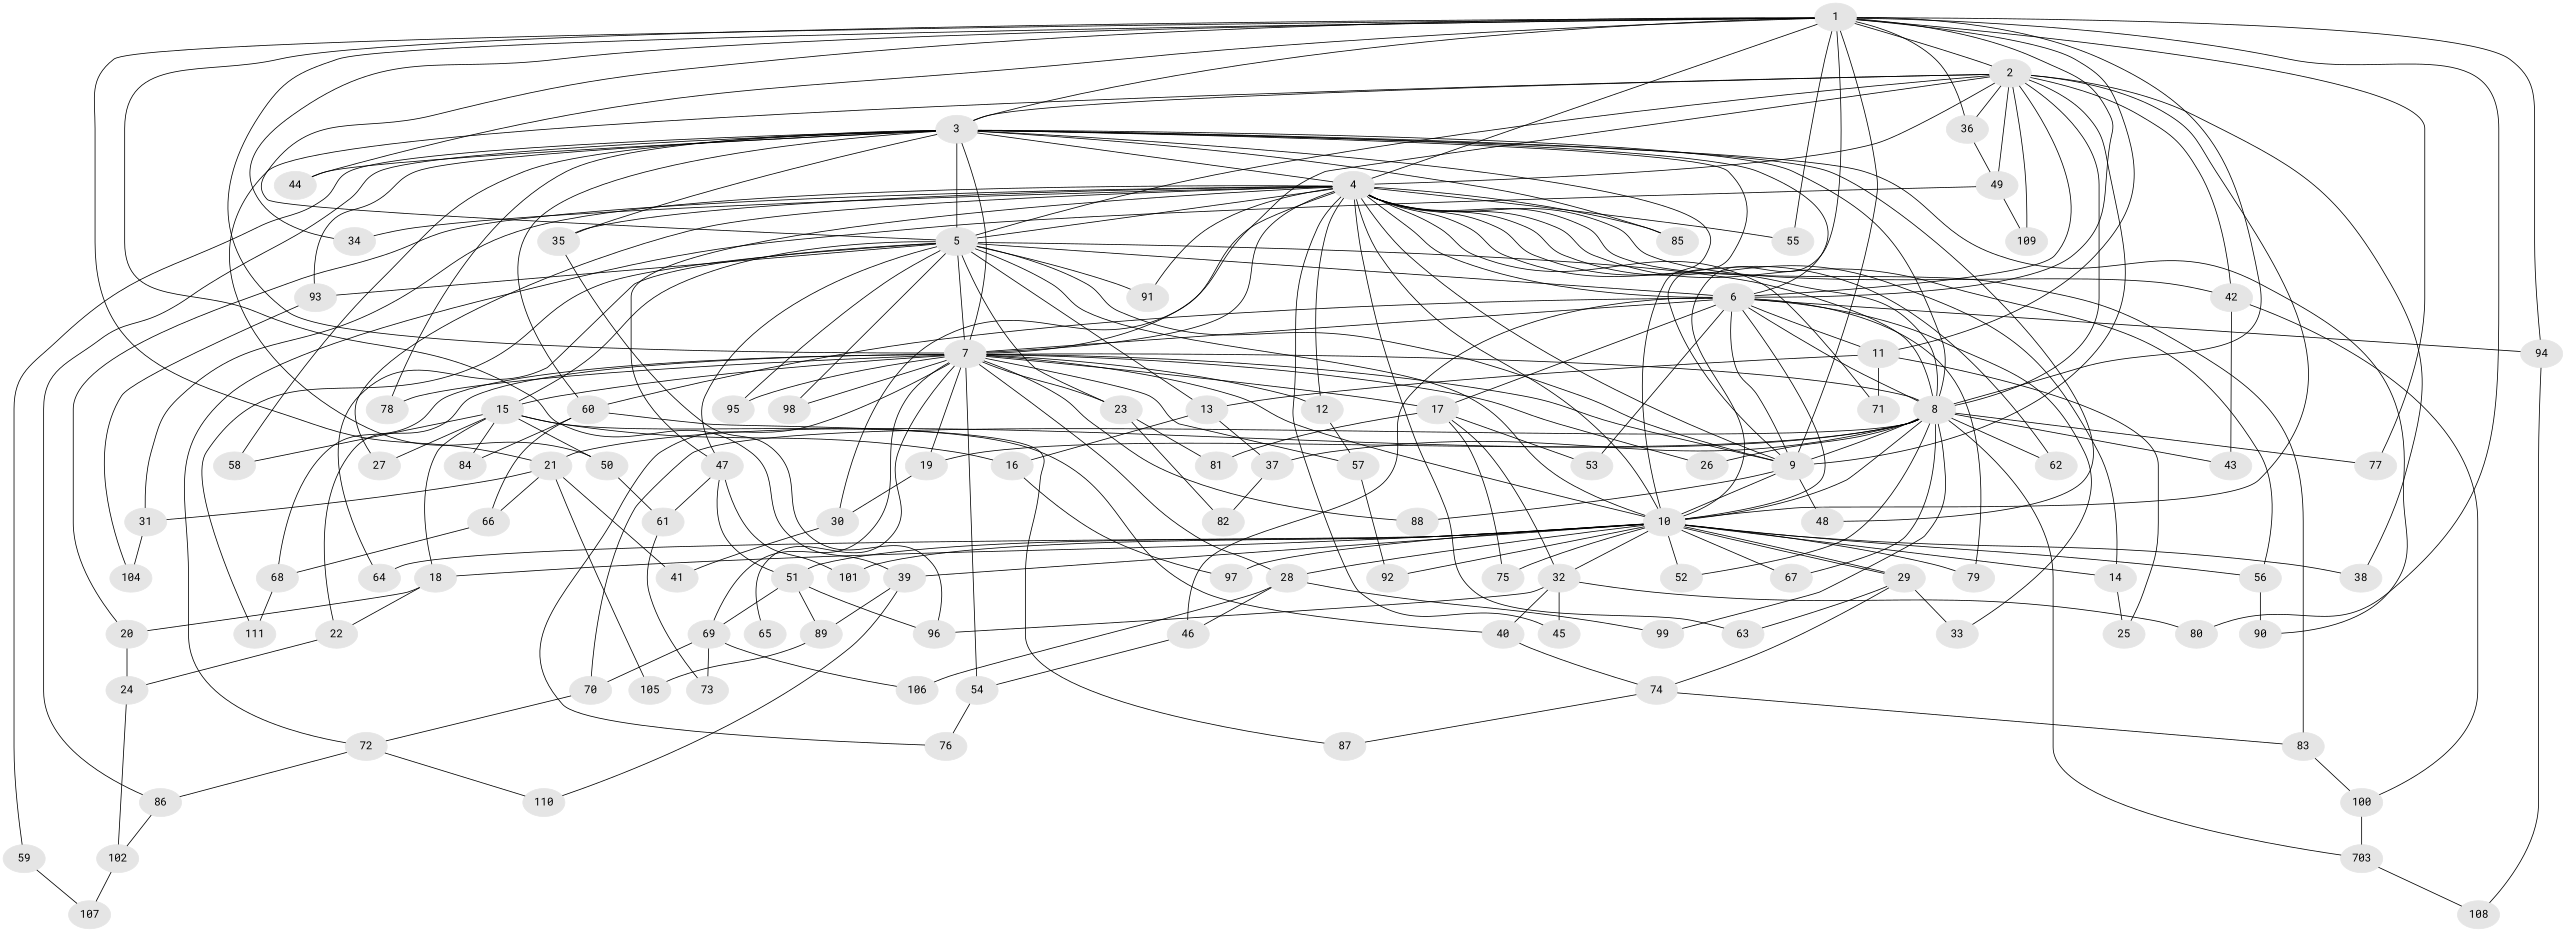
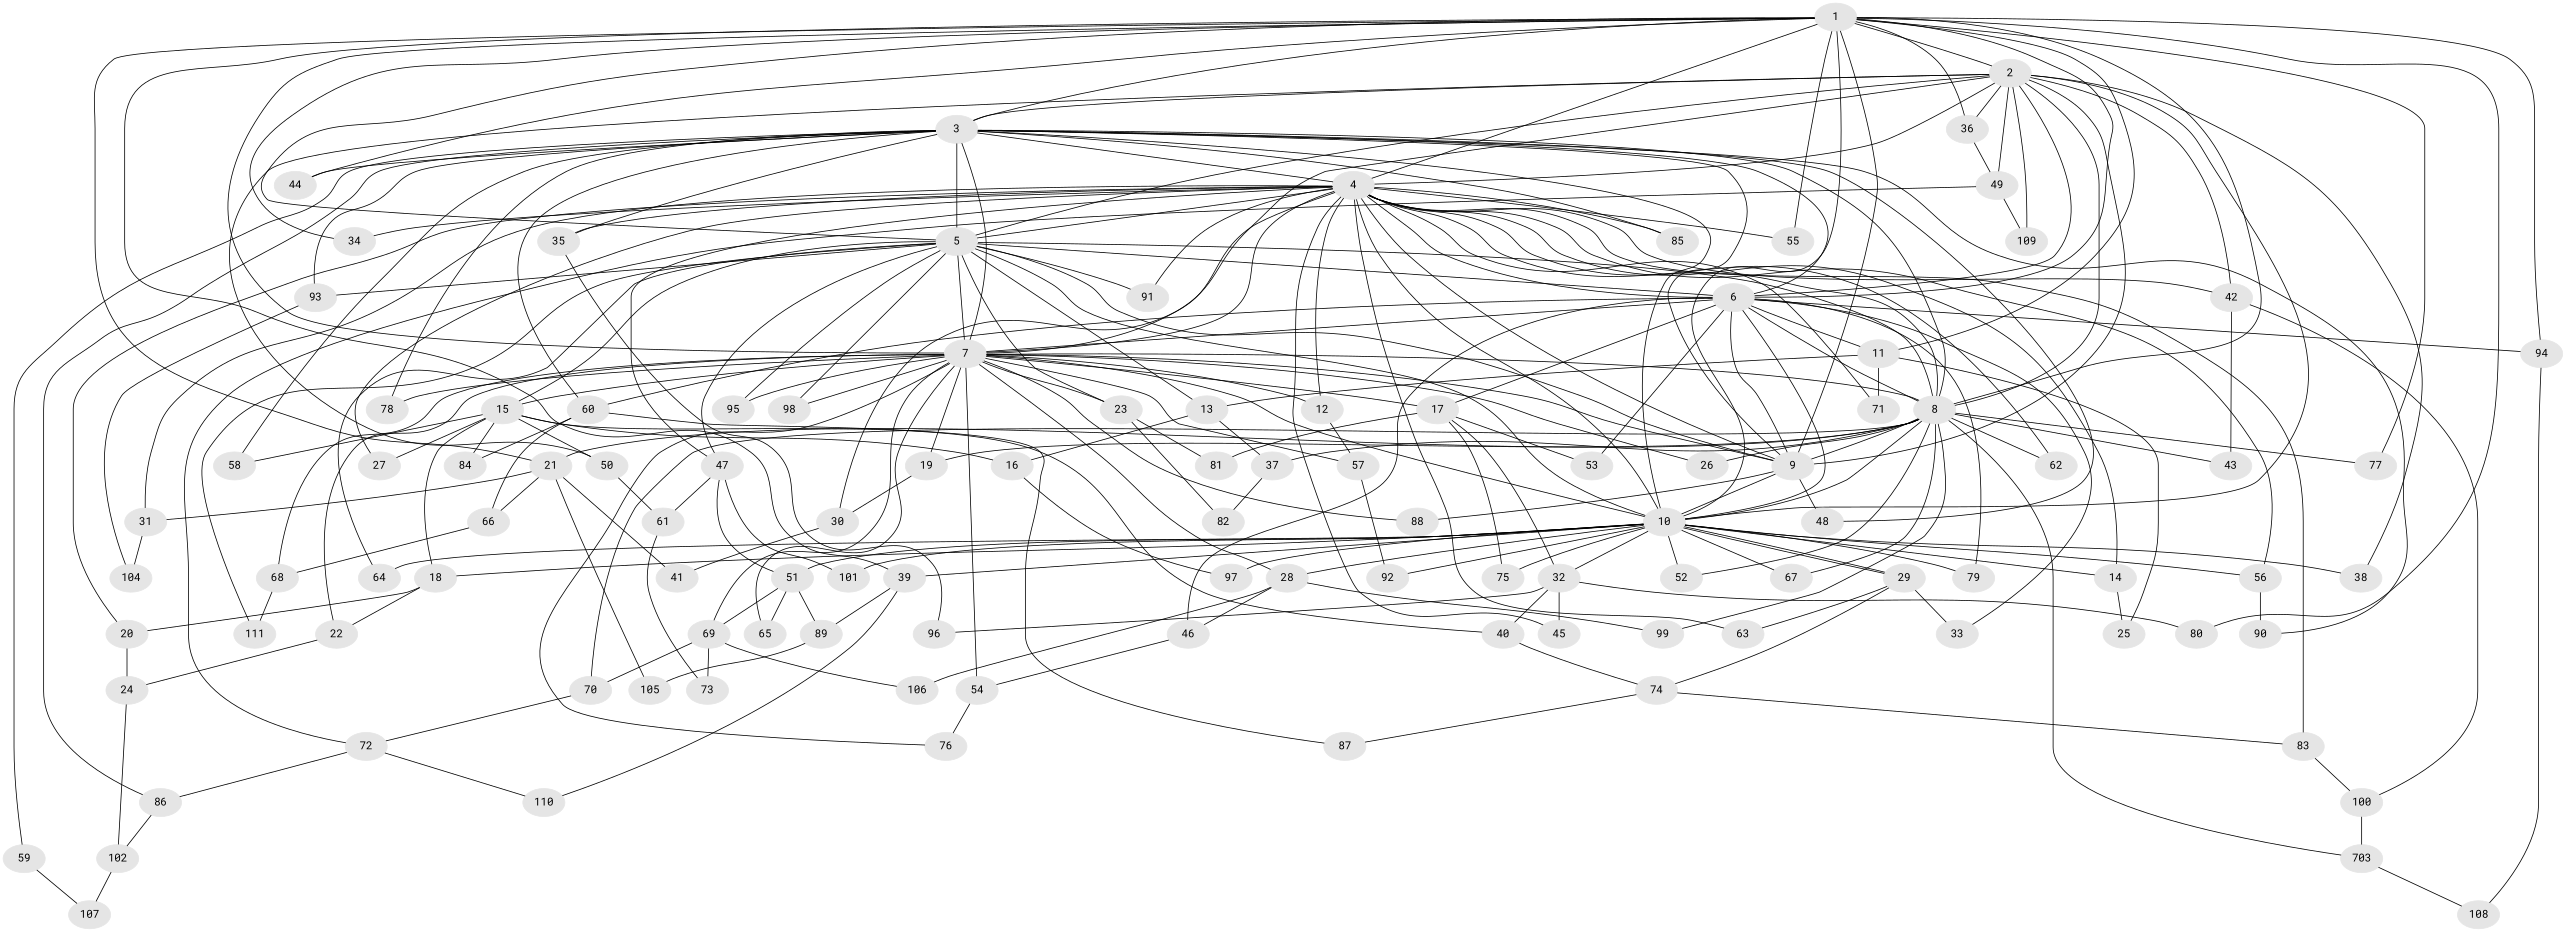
edge "51" -- "96": now "51" -- "65"
